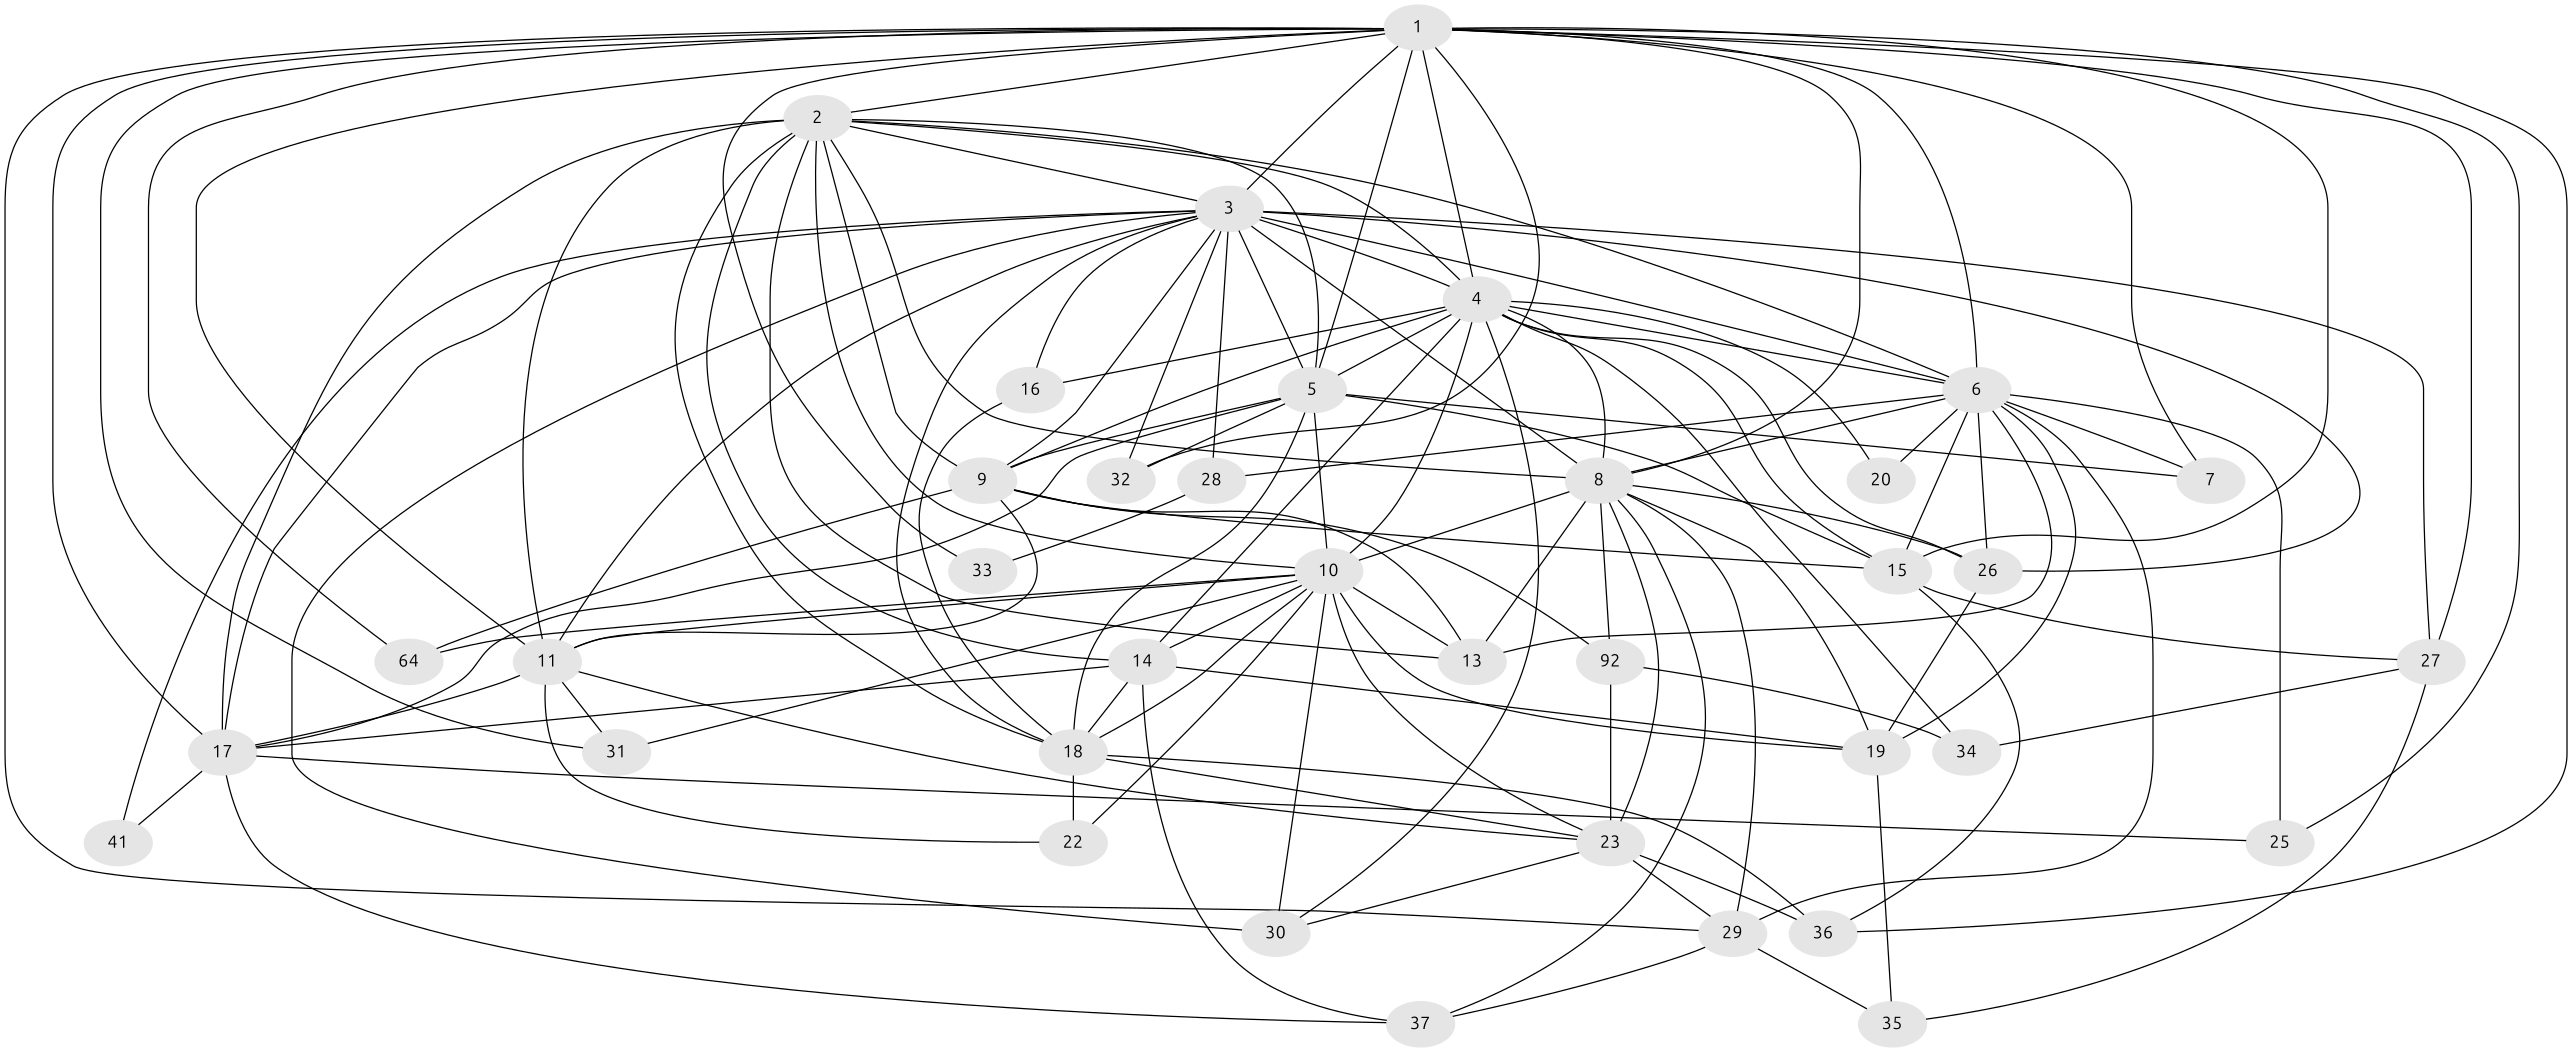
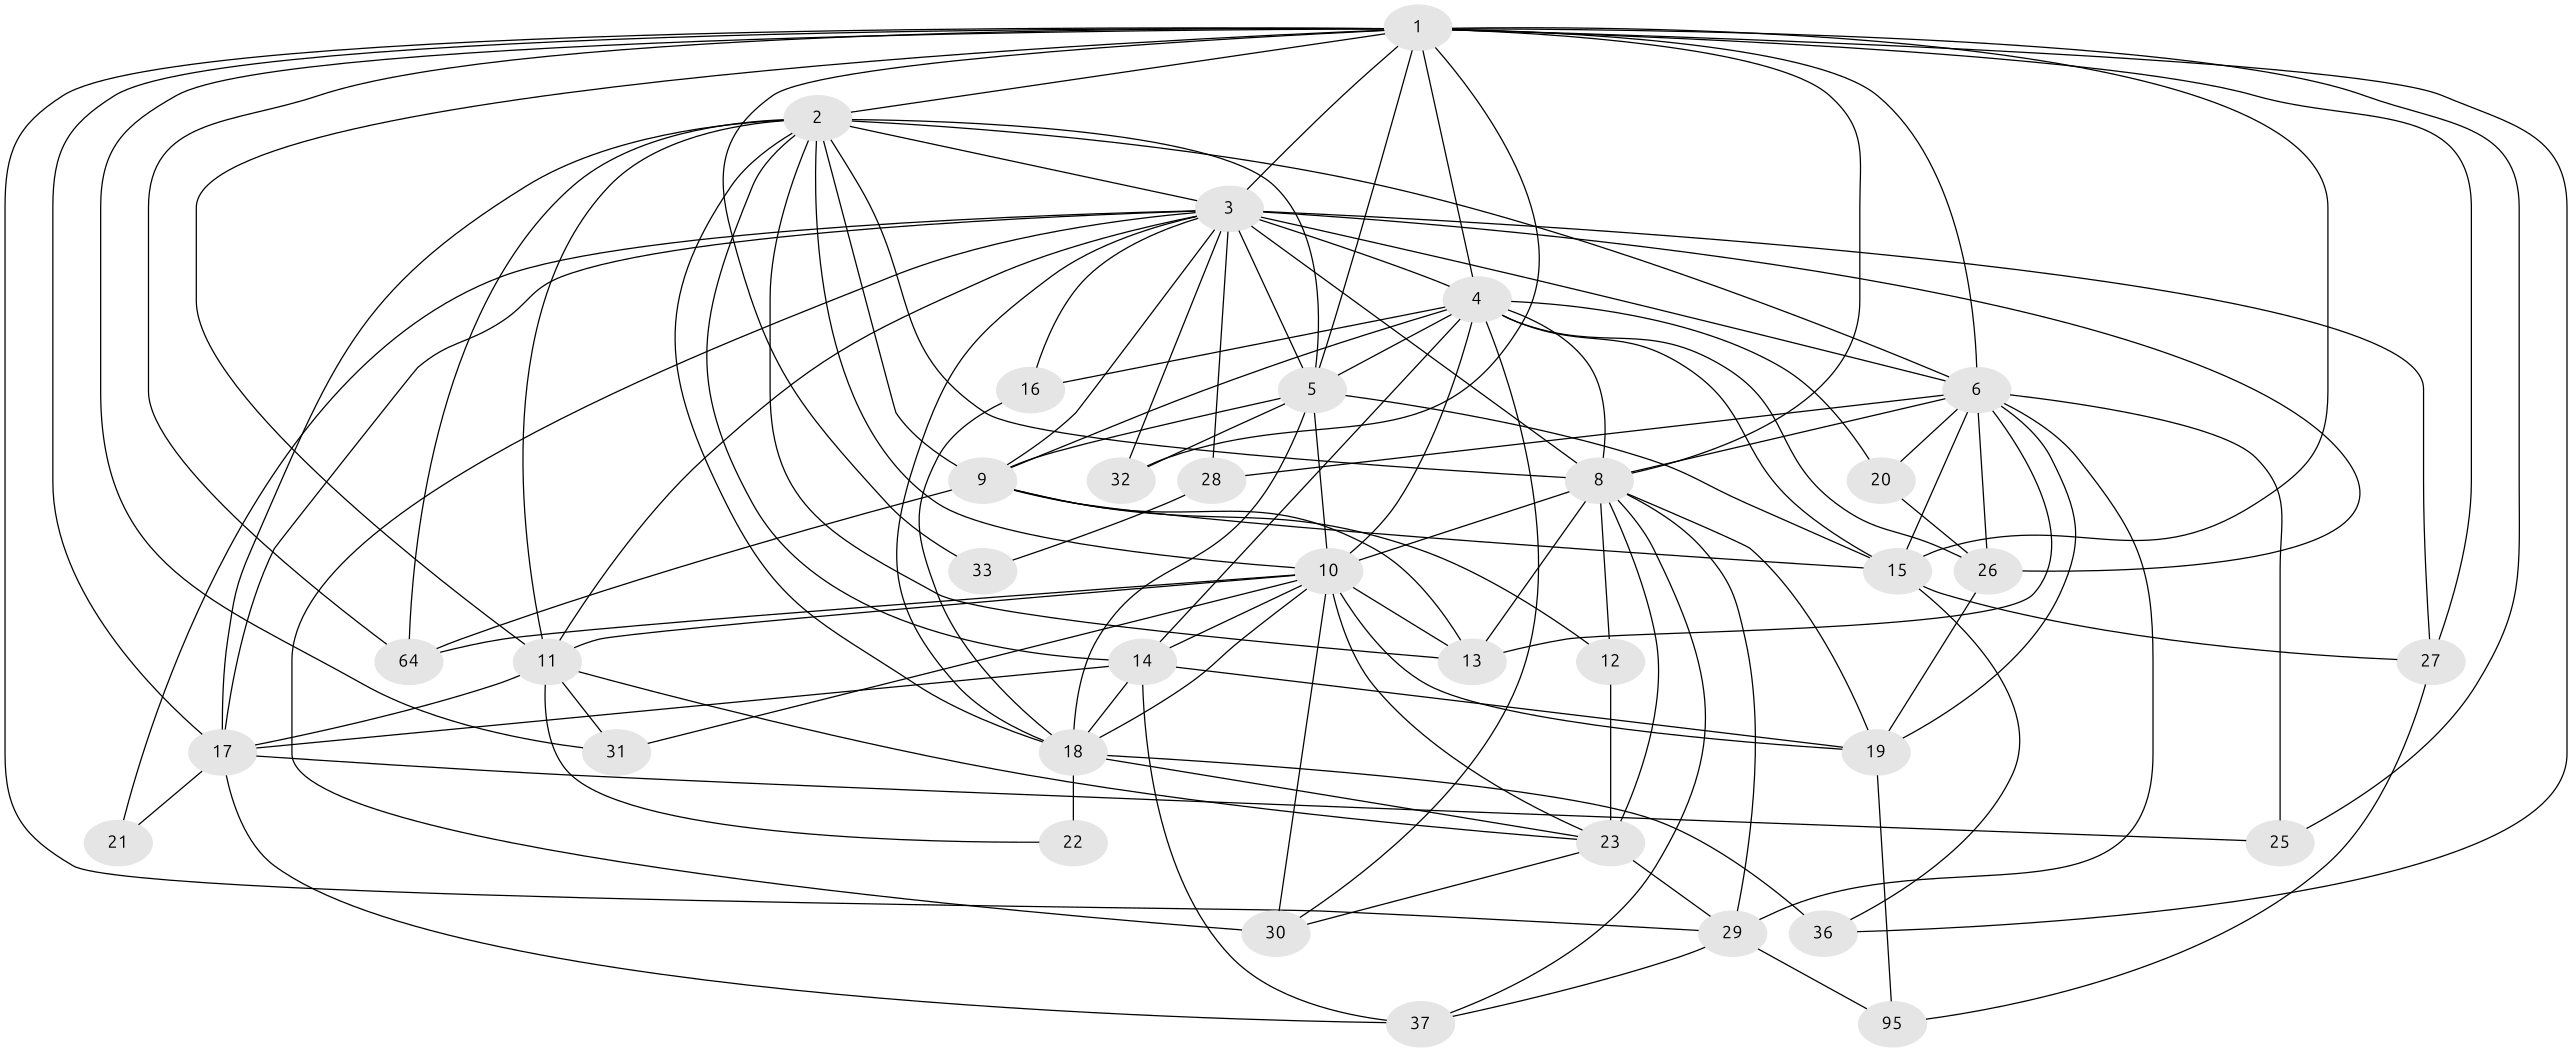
edge "2" -- "4": now "2" -- "64"
edge "4" -- "6": removed
node "7": removed
edge "8" -- "26": now "20" -- "26"
edge "5" -- "17": removed
edge "9" -- "11": removed
node "92": label "92" -> "12"
edge "10" -- "22": removed
node "34": removed
node "41": label "41" -> "21"
edge "23" -- "36": removed
node "35": label "35" -> "95"
